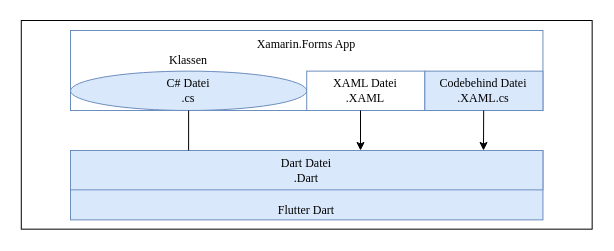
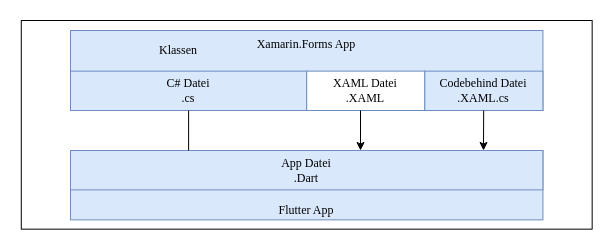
node "Klassen": moved (189, 61) -> (179, 51)
node "Xamarin.Forms App": fillcolor #ffffff -> #dae8fc
node "C# Datei .cs": shape ellipse -> rectangle
node "Dart Datei .Dart": label "Dart Datei .Dart" -> "App Datei .Dart"
node "Flutter Dart": label "Flutter Dart" -> "Flutter App"
